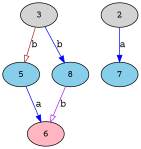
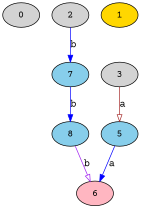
node "0": added
node "1": added
edge "3" -> "8": now "7" -> "8"
edge "3" -> "5": label "b" -> "a"
edge "2" -> "7": label "a" -> "b"
